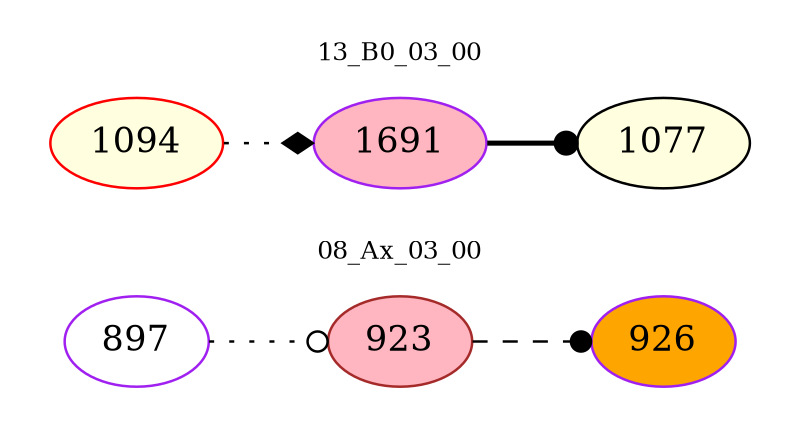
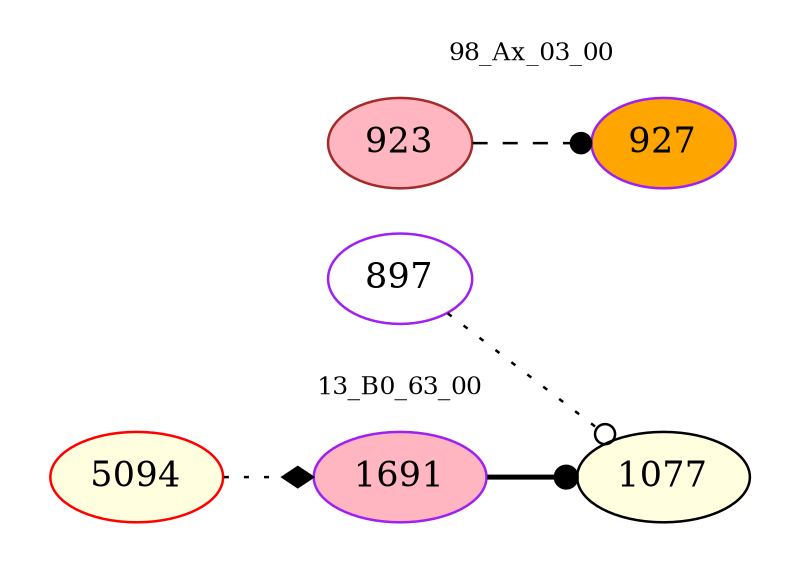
cluster "13_B0_03_00": label "13_B0_03_00" -> "13_B0_63_00"
node "1094": label "1094" -> "5094"
cluster "08_Ax_03_00": label "08_Ax_03_00" -> "98_Ax_03_00"
edge "897" -> "923": now "897" -> "1077"
node "926": label "926" -> "927"
